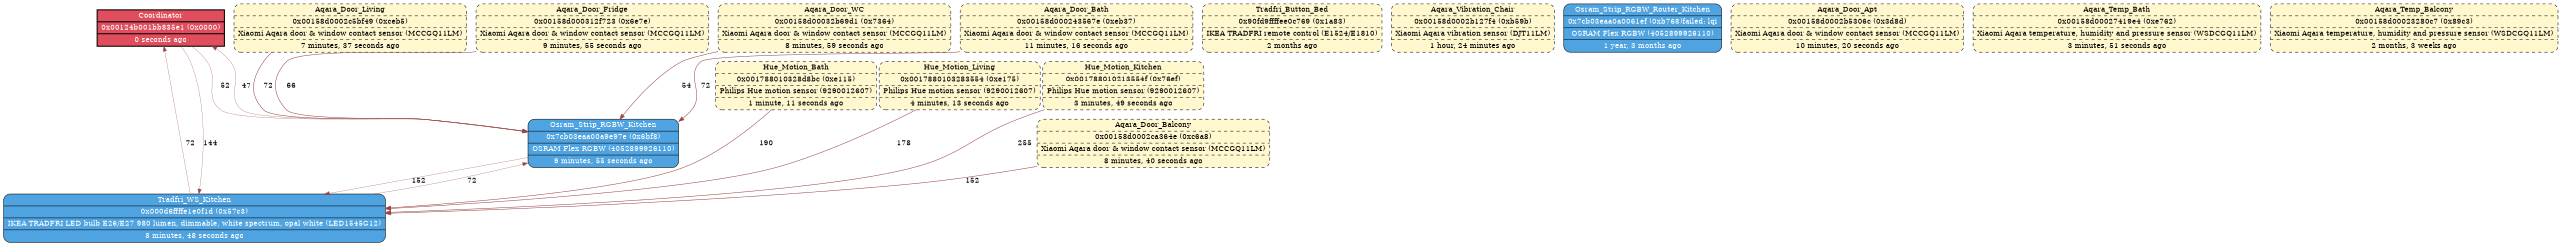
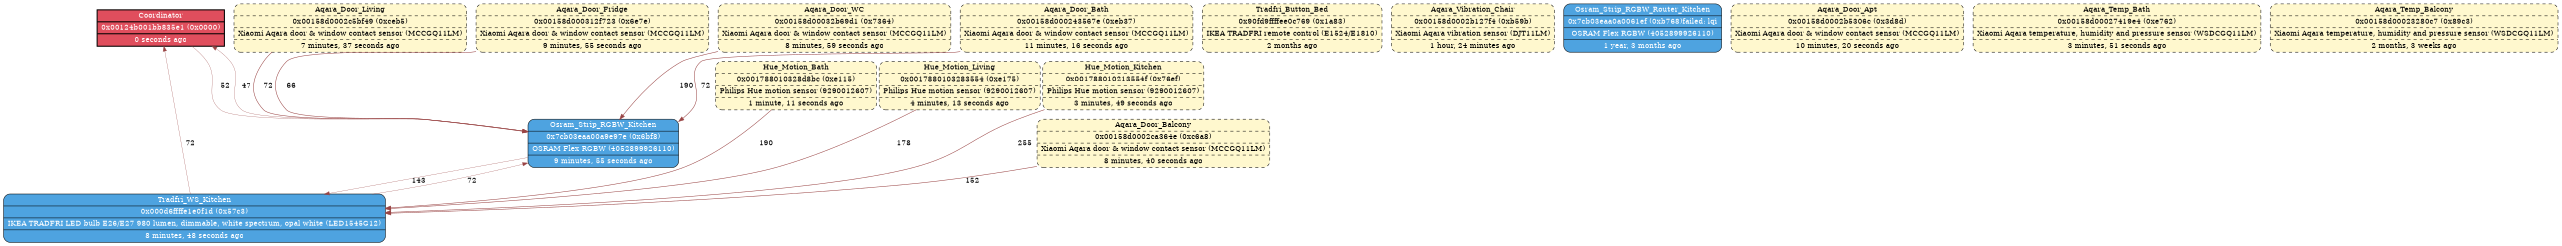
edge "Aqara_Door_WC" -> "Osram_Strip_RGBW_Kitchen": label "54" -> "190"
edge "Coordinator" -> "Tradfri_WS_Kitchen": removed, label "144"
edge "Osram_Strip_RGBW_Kitchen" -> "Tradfri_WS_Kitchen": label "152" -> "143"
